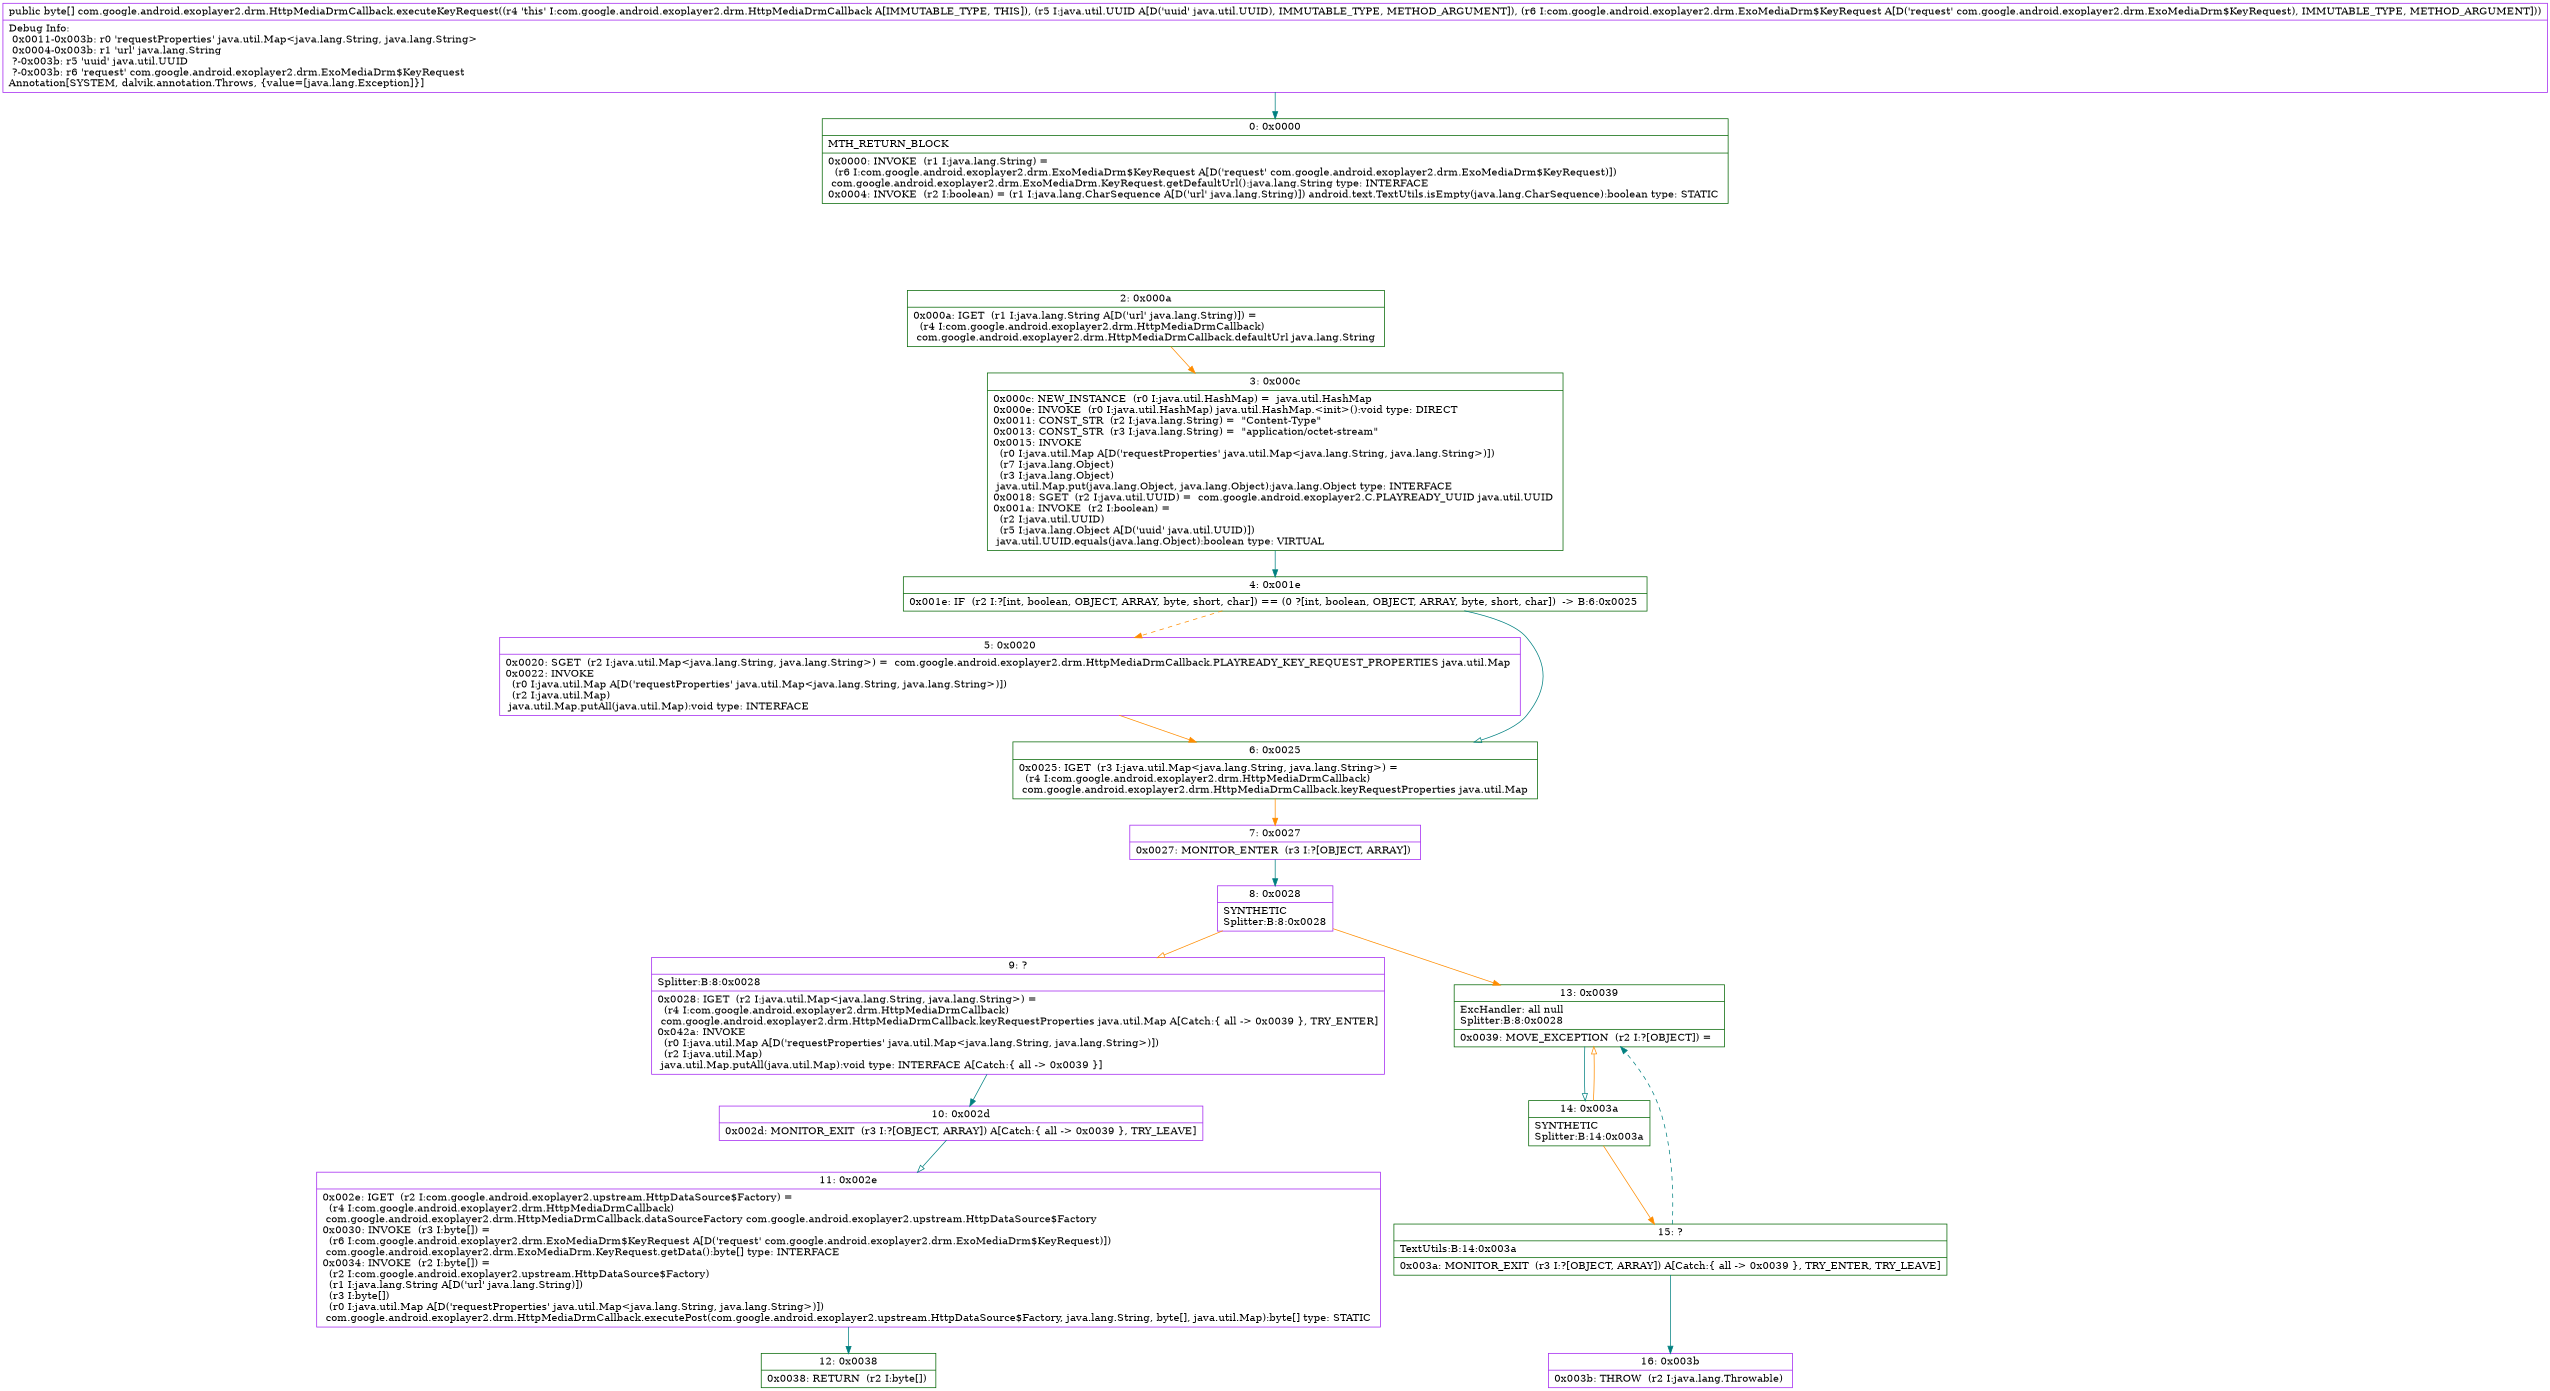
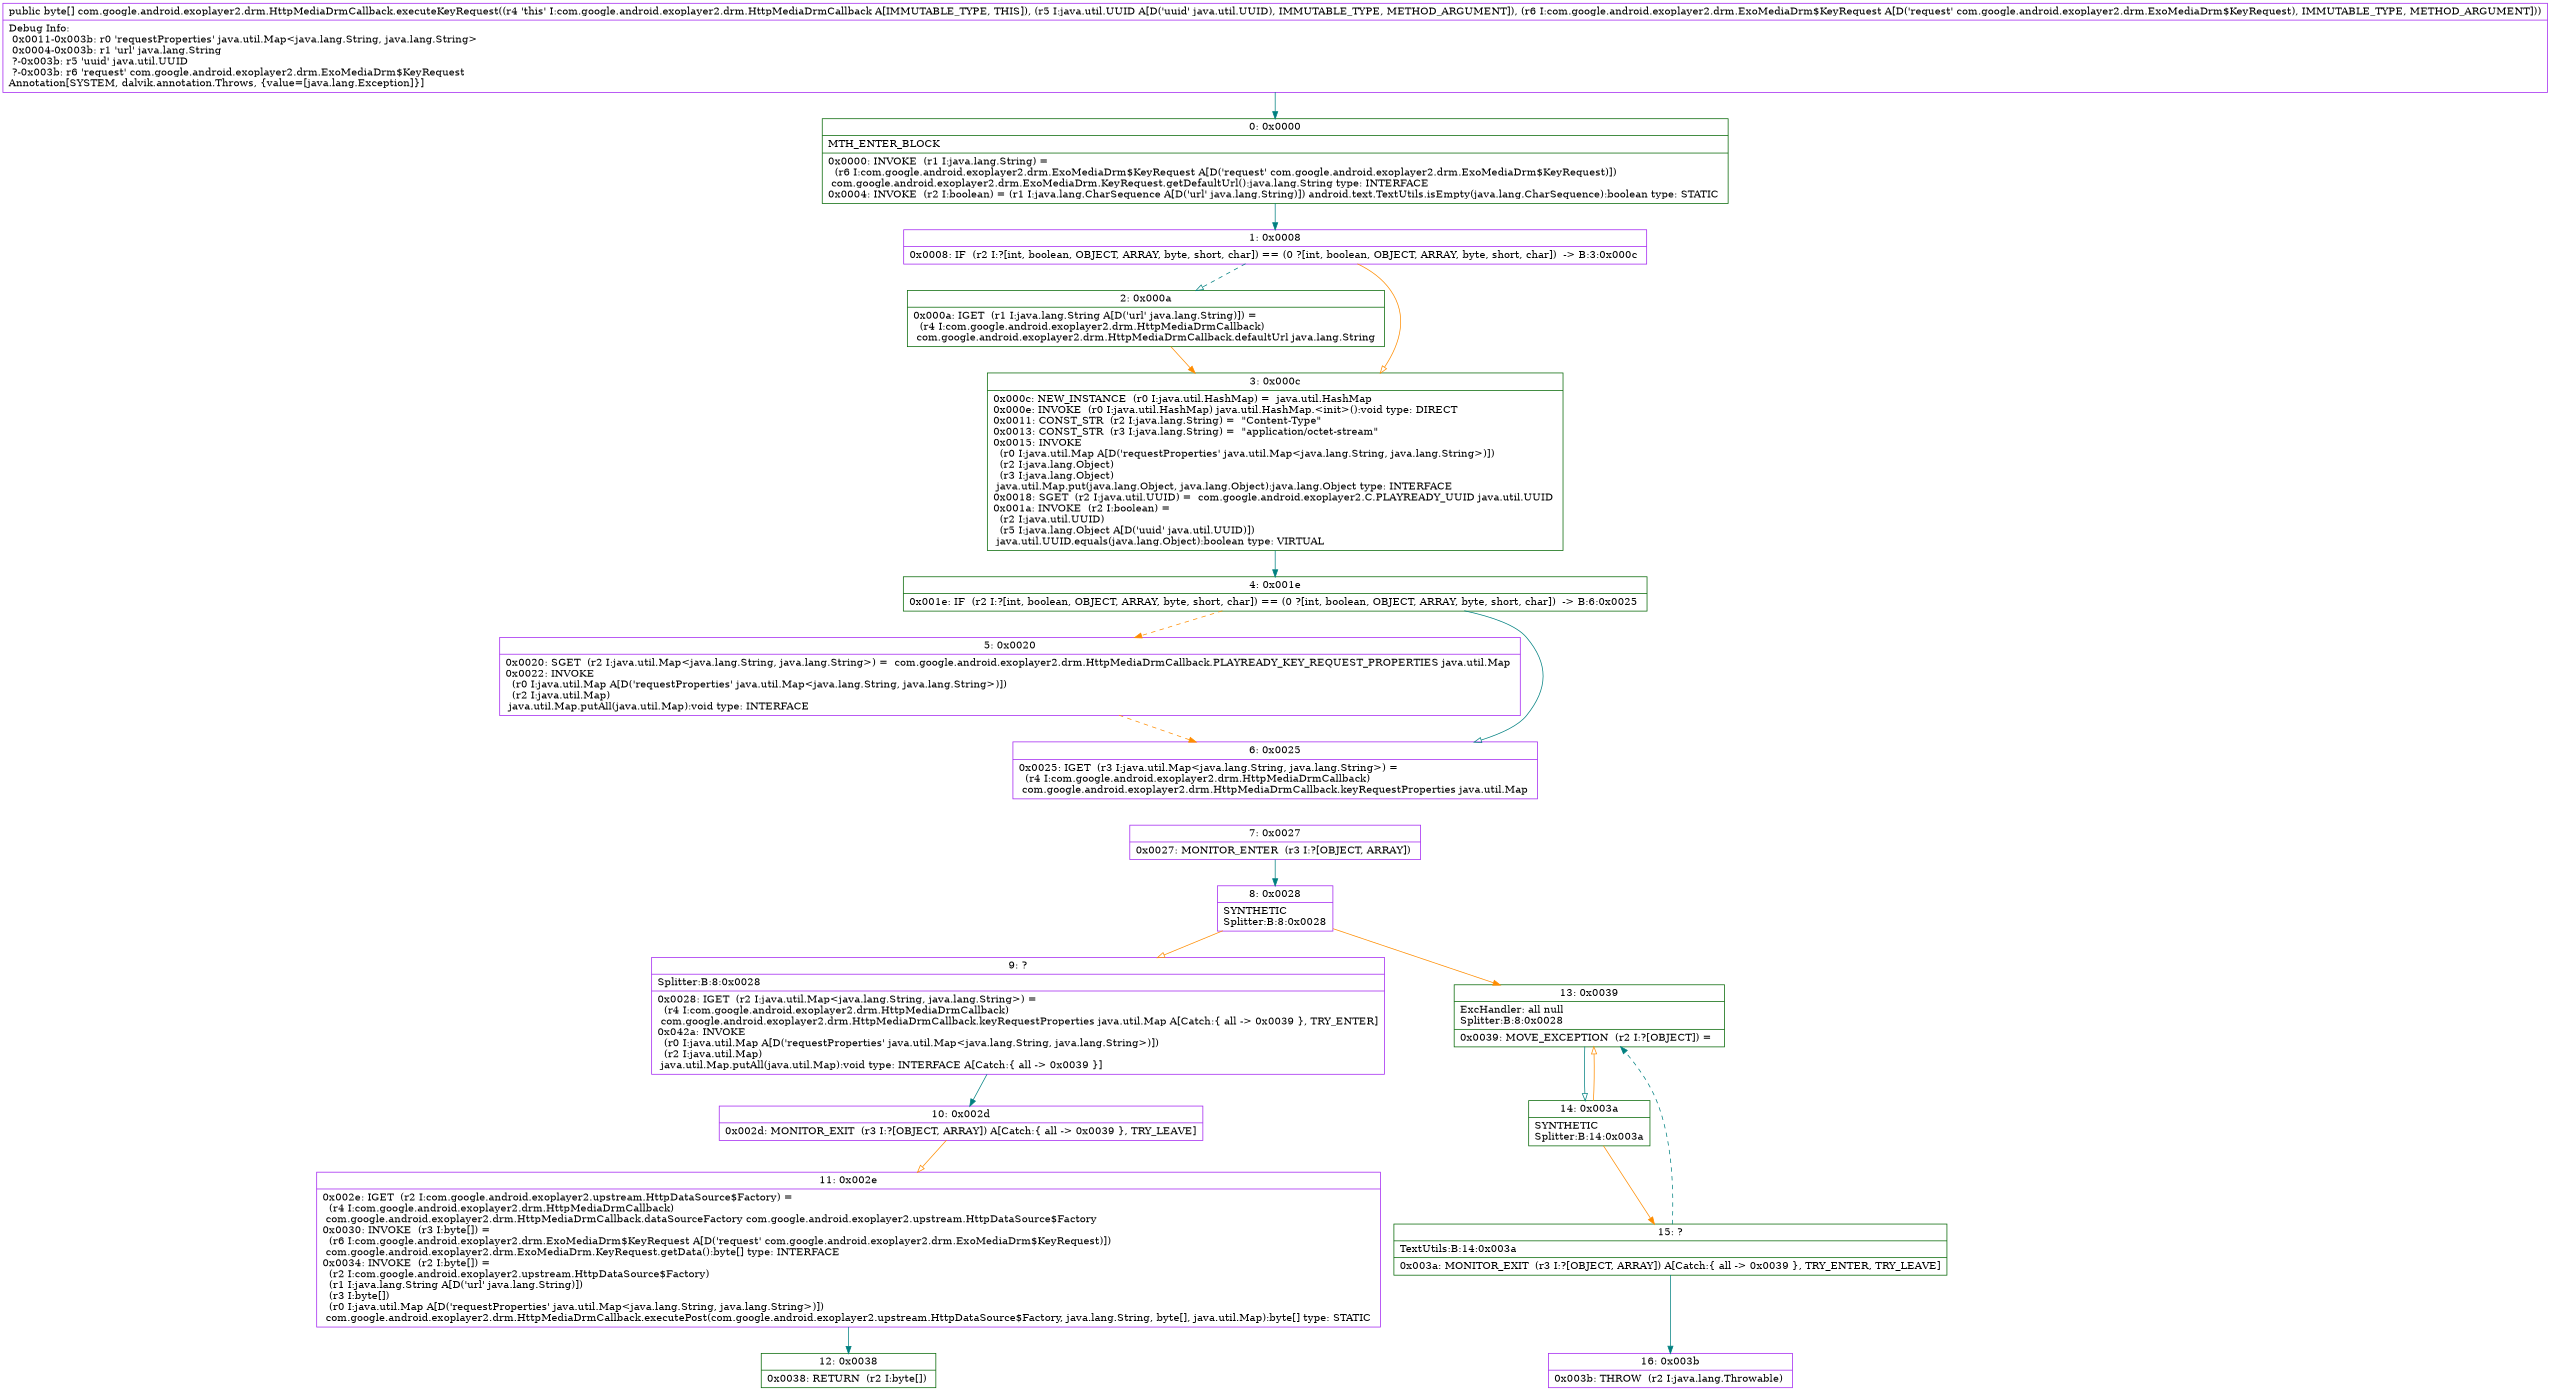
node "0: 0x0000": text "MTH_RETURN_BLOCK" -> "MTH_ENTER_BLOCK"
node "1: 0x0008": added
node "3: 0x000c": text "(r7 I:java.lang.Object)" -> "(r2 I:java.lang.Object)"
edge "5: 0x0020" -> "6: 0x0025": style solid -> dashed
node "6: 0x0025": color darkgreen -> purple
edge "6: 0x0025" -> "7: 0x0027": removed
edge "10: 0x002d" -> "11: 0x002e": color teal -> darkorange
